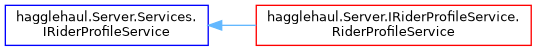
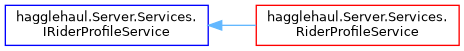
node "hagglehaul.Server.IRiderProfileService. RiderProfileService": label "hagglehaul.Server.IRiderProfileService. RiderProfileService" -> "hagglehaul.Server.Services. RiderProfileService"
